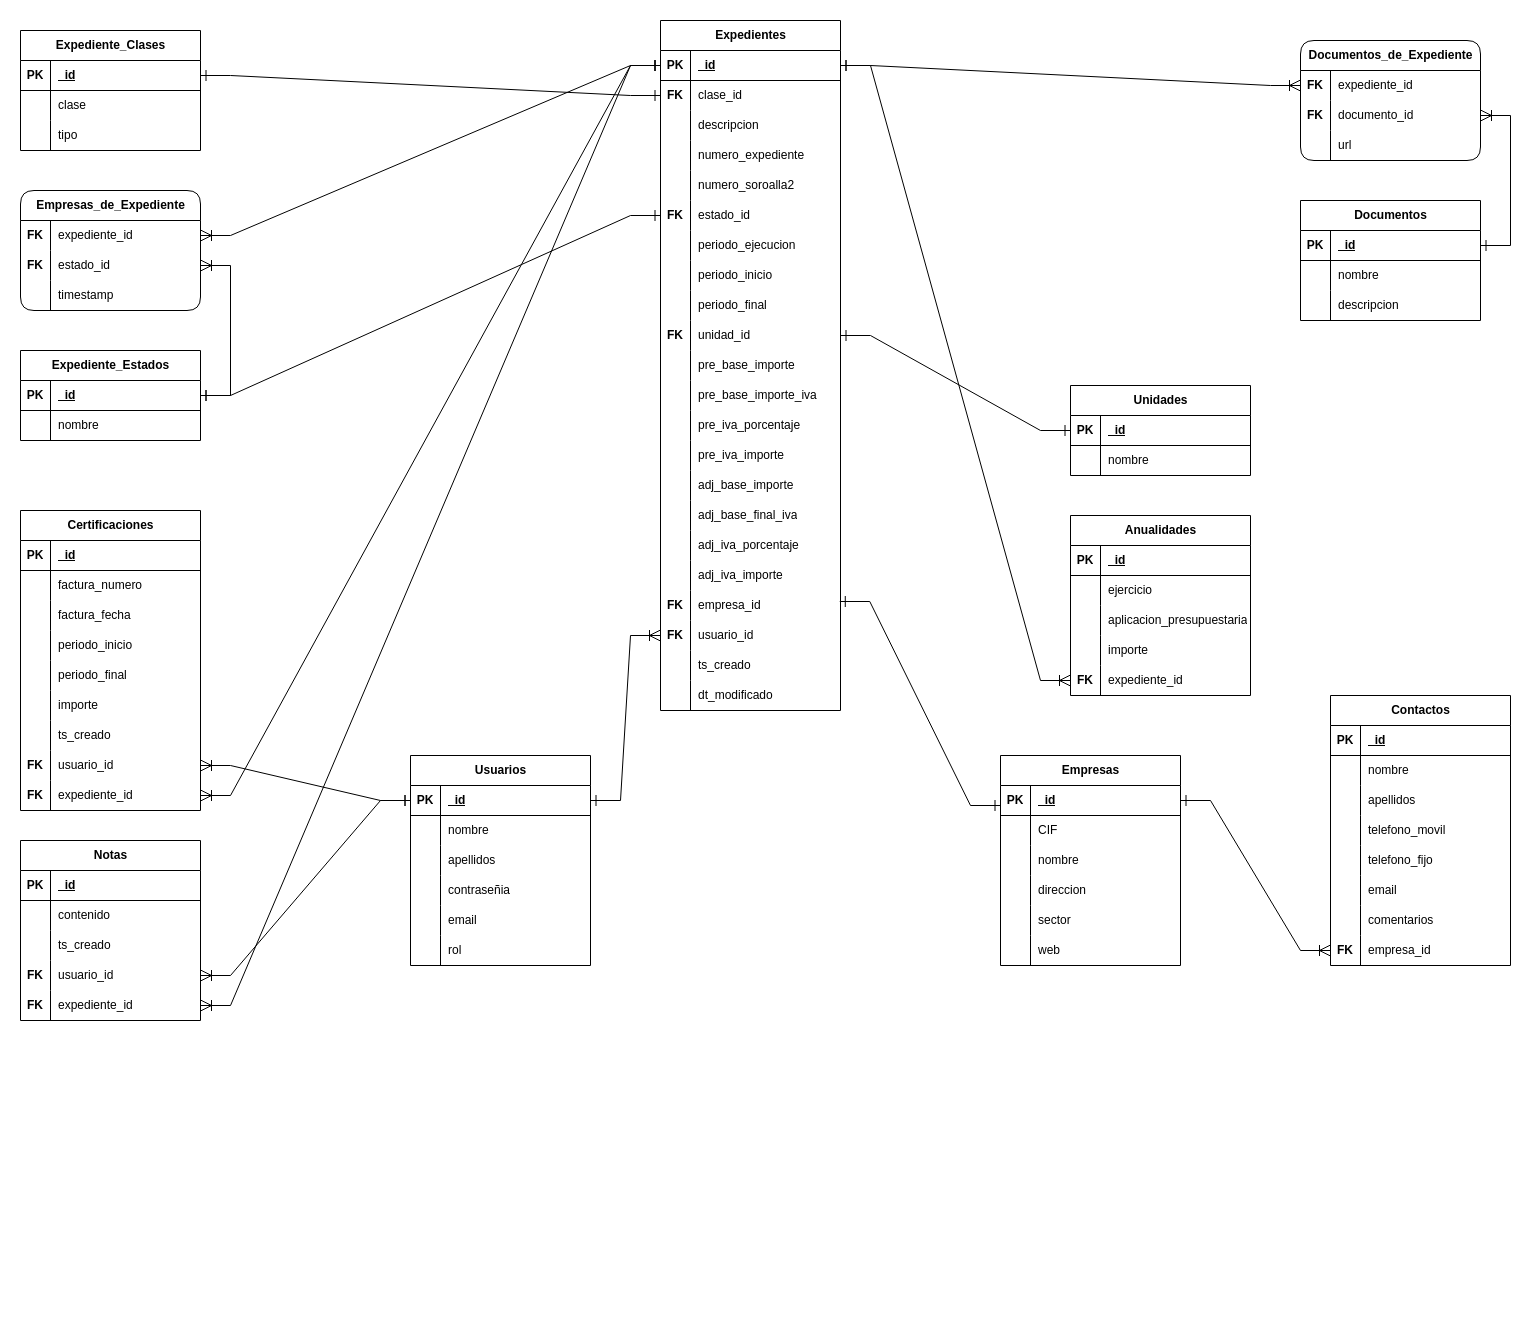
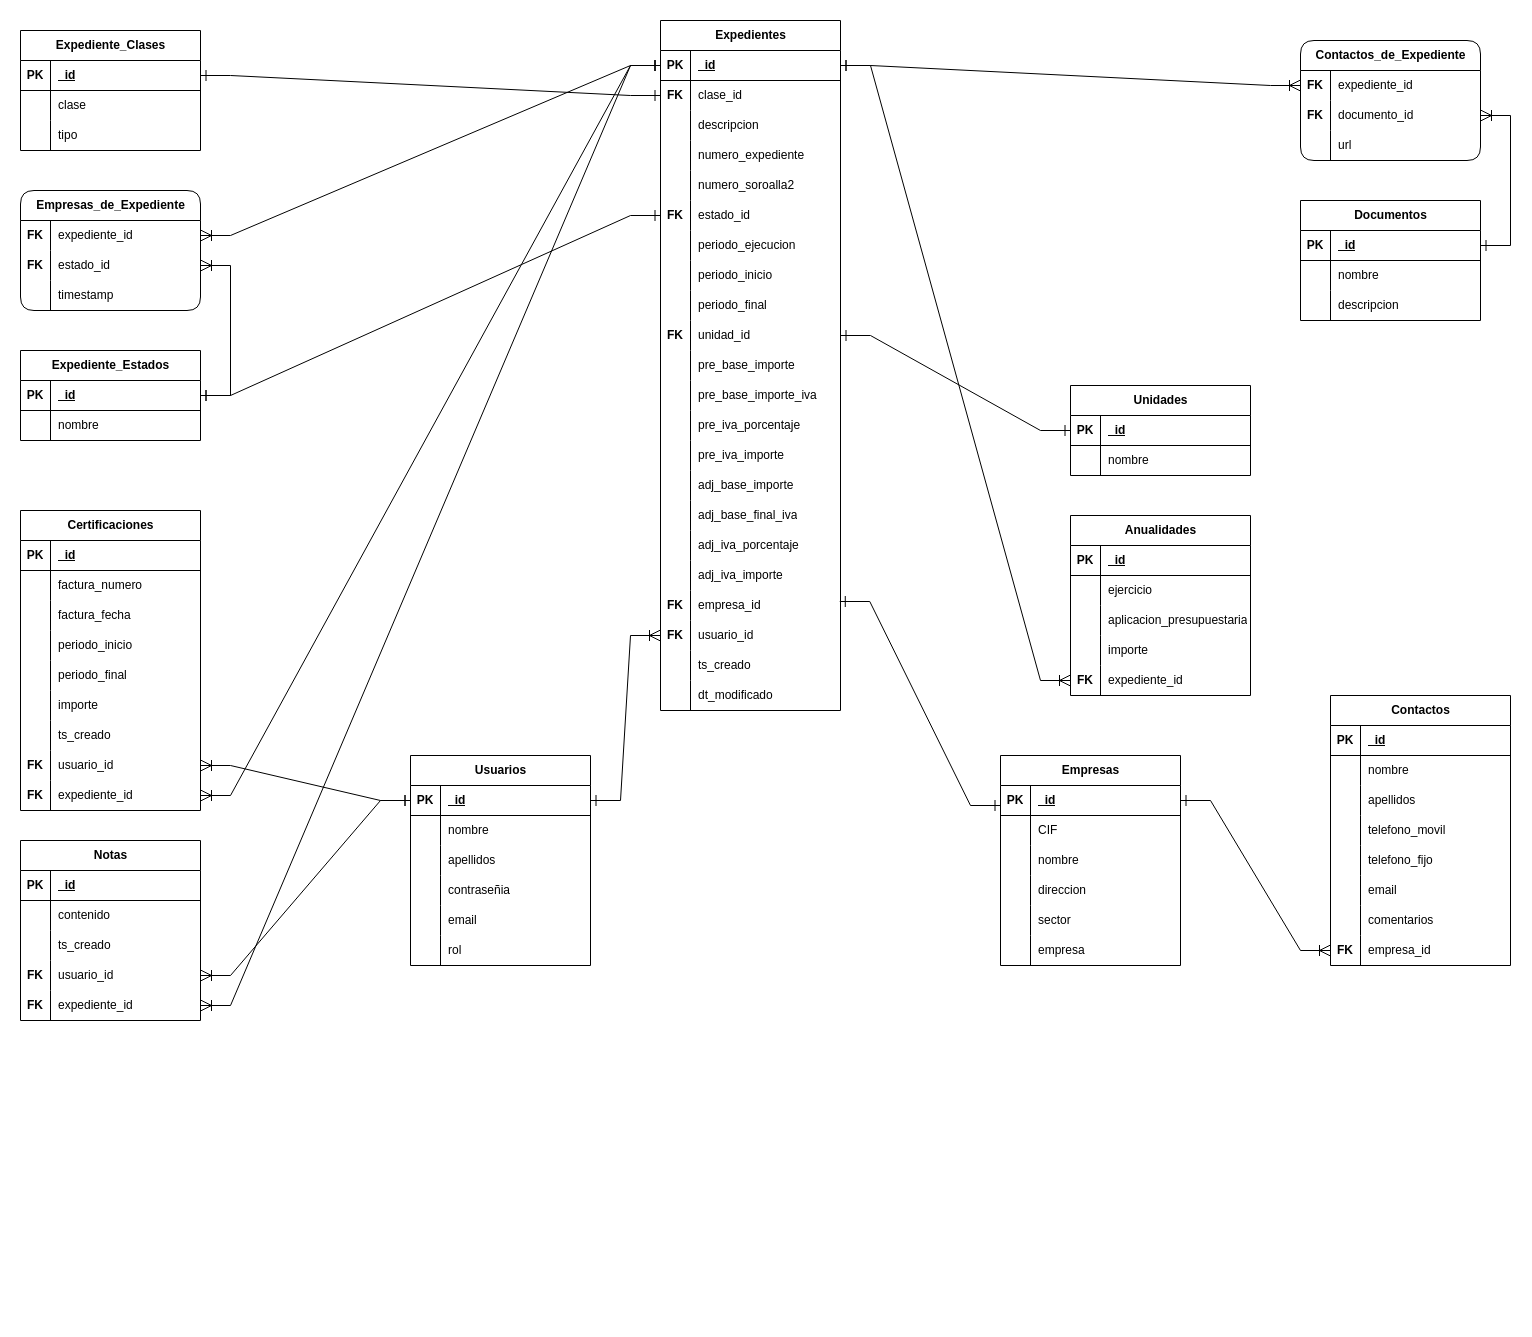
node "Documentos_de_Expediente": label "Documentos_de_Expediente" -> "Contactos_de_Expediente"
node "web": label "web" -> "empresa"
